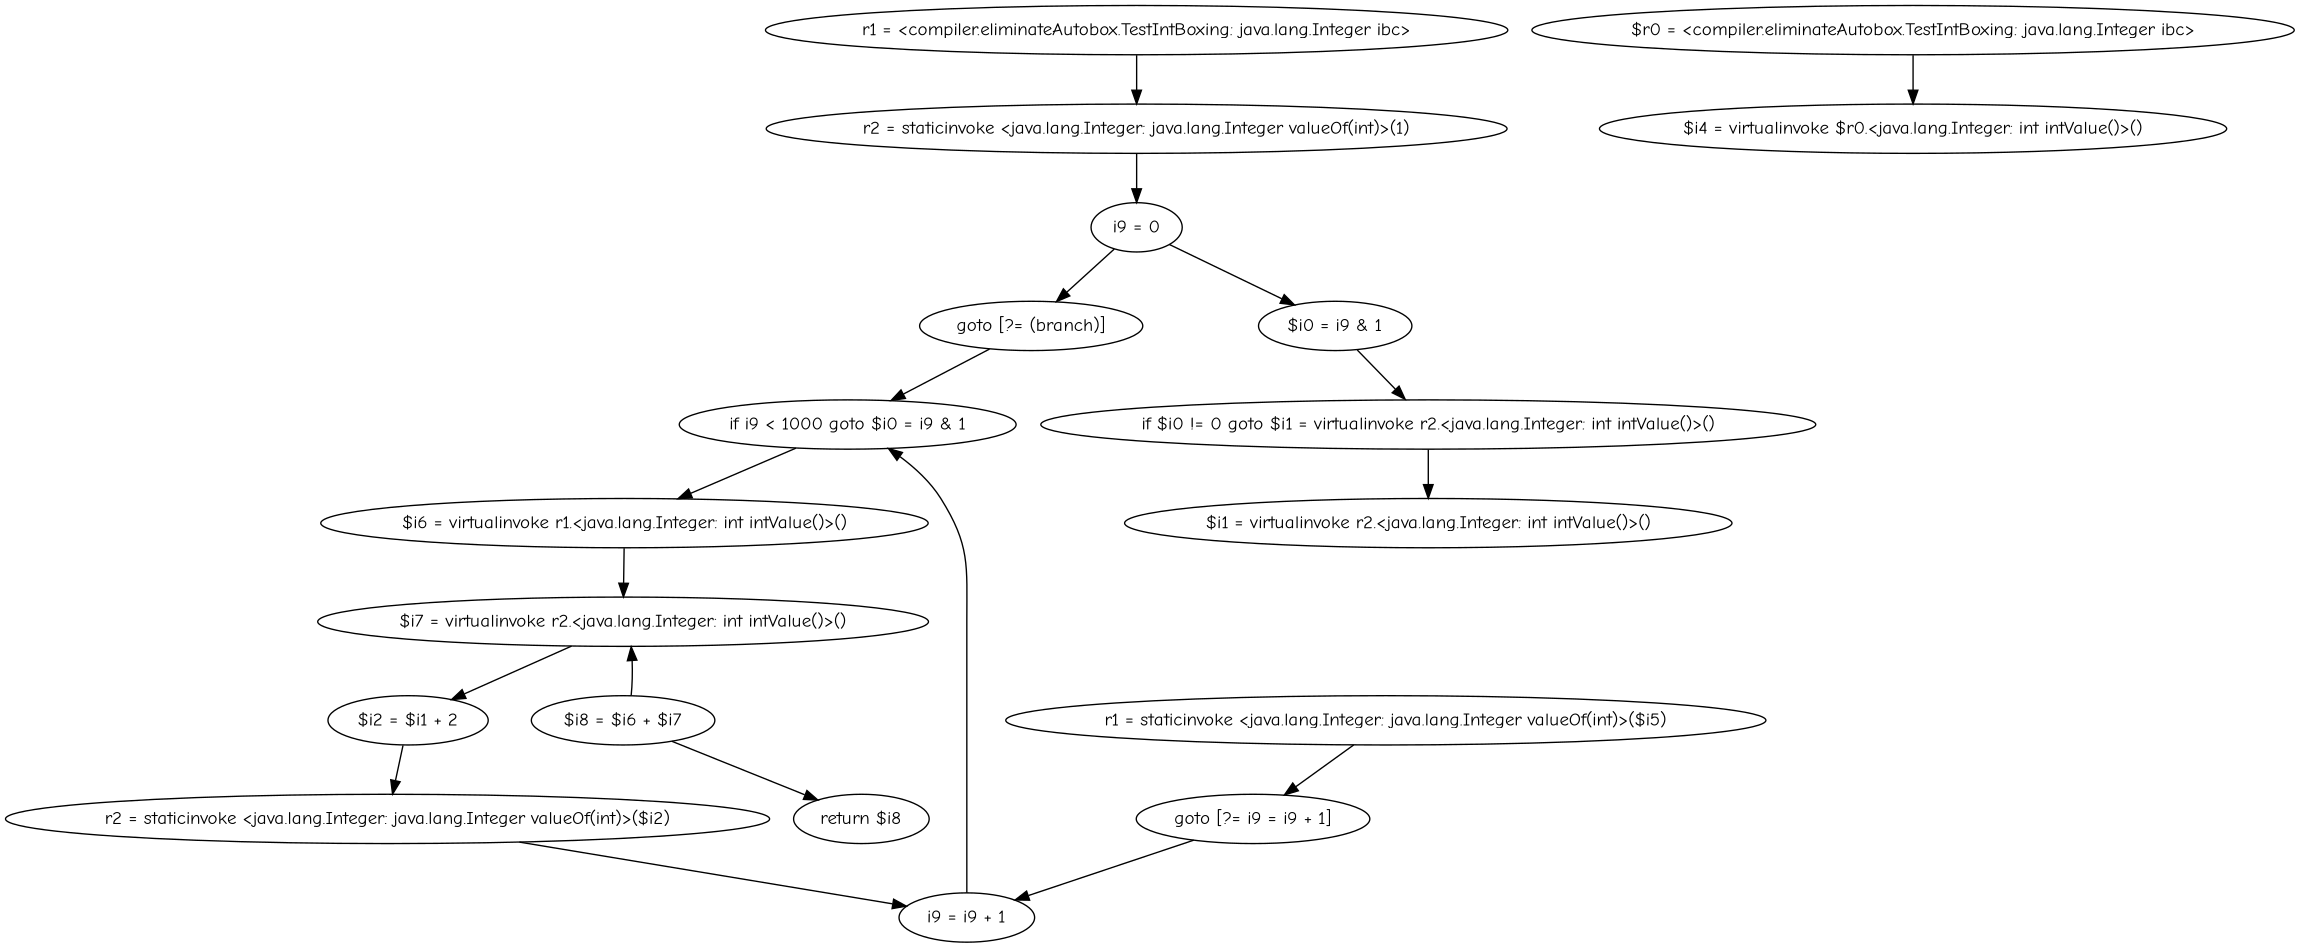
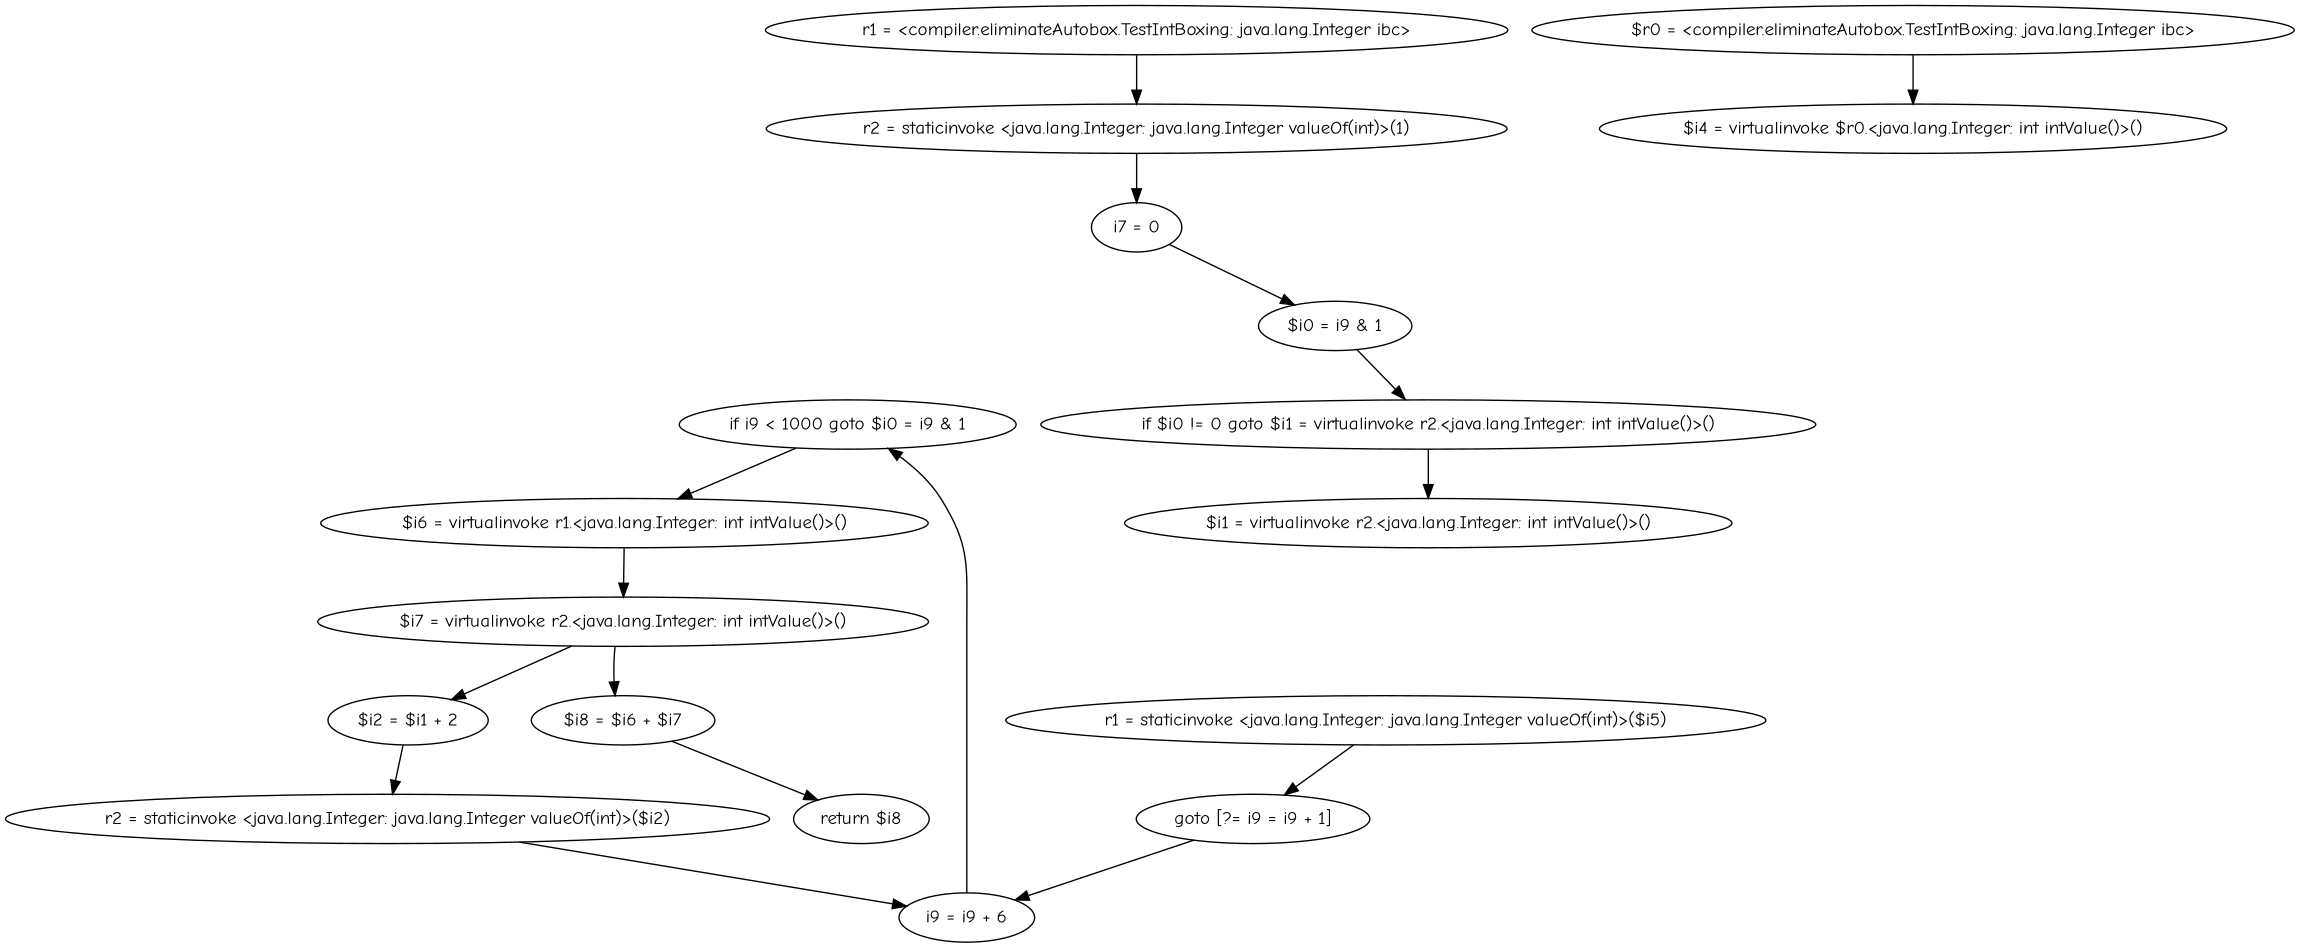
node "i9 = 0": label "i9 = 0" -> "i7 = 0"
node "goto [?= (branch)]": removed
edge "$i8 = $i6 + $i7" -> "$i7 = virtualinvoke r2.<java.lang.Integer: int intValue()>()": reversed
node "i9 = i9 + 1": label "i9 = i9 + 1" -> "i9 = i9 + 6"
